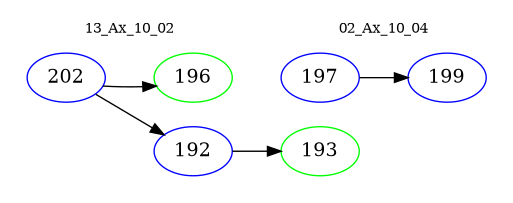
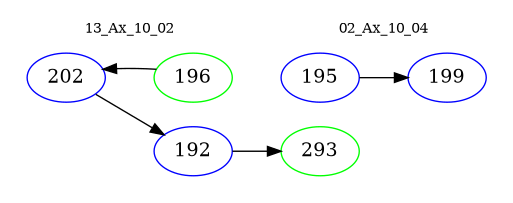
node "197": label "197" -> "195"
edge "202" -> "196": reversed
node "193": label "193" -> "293"
